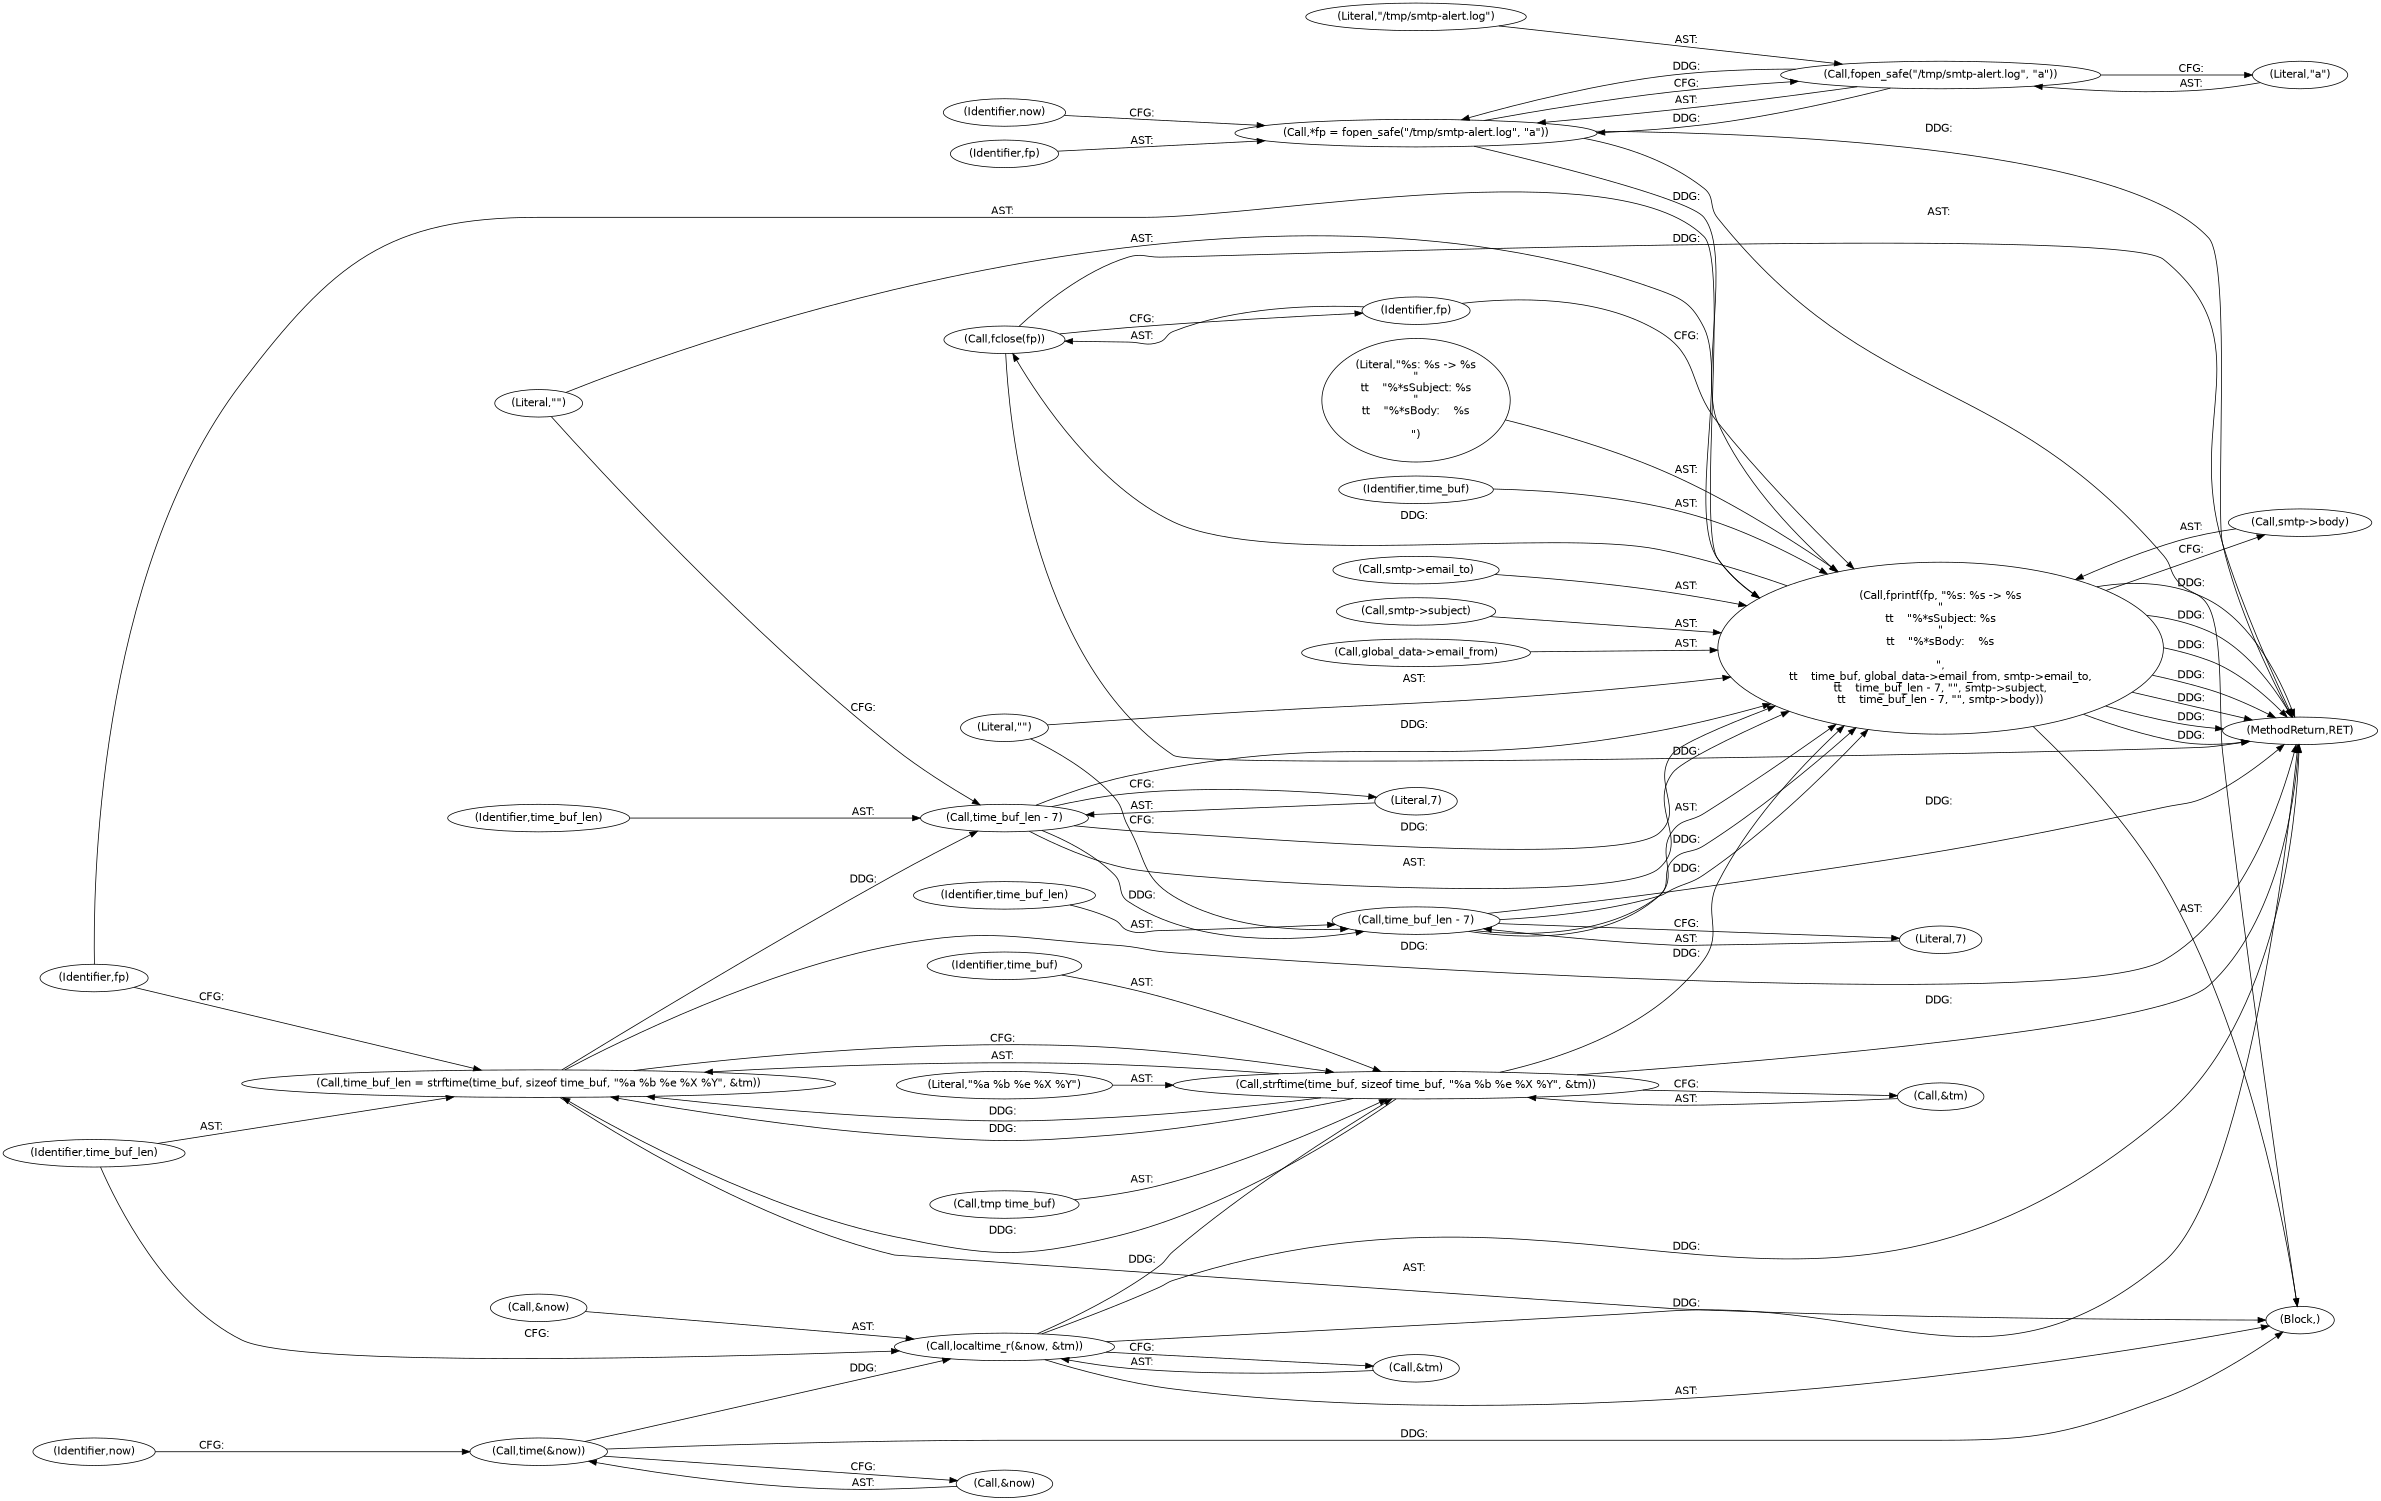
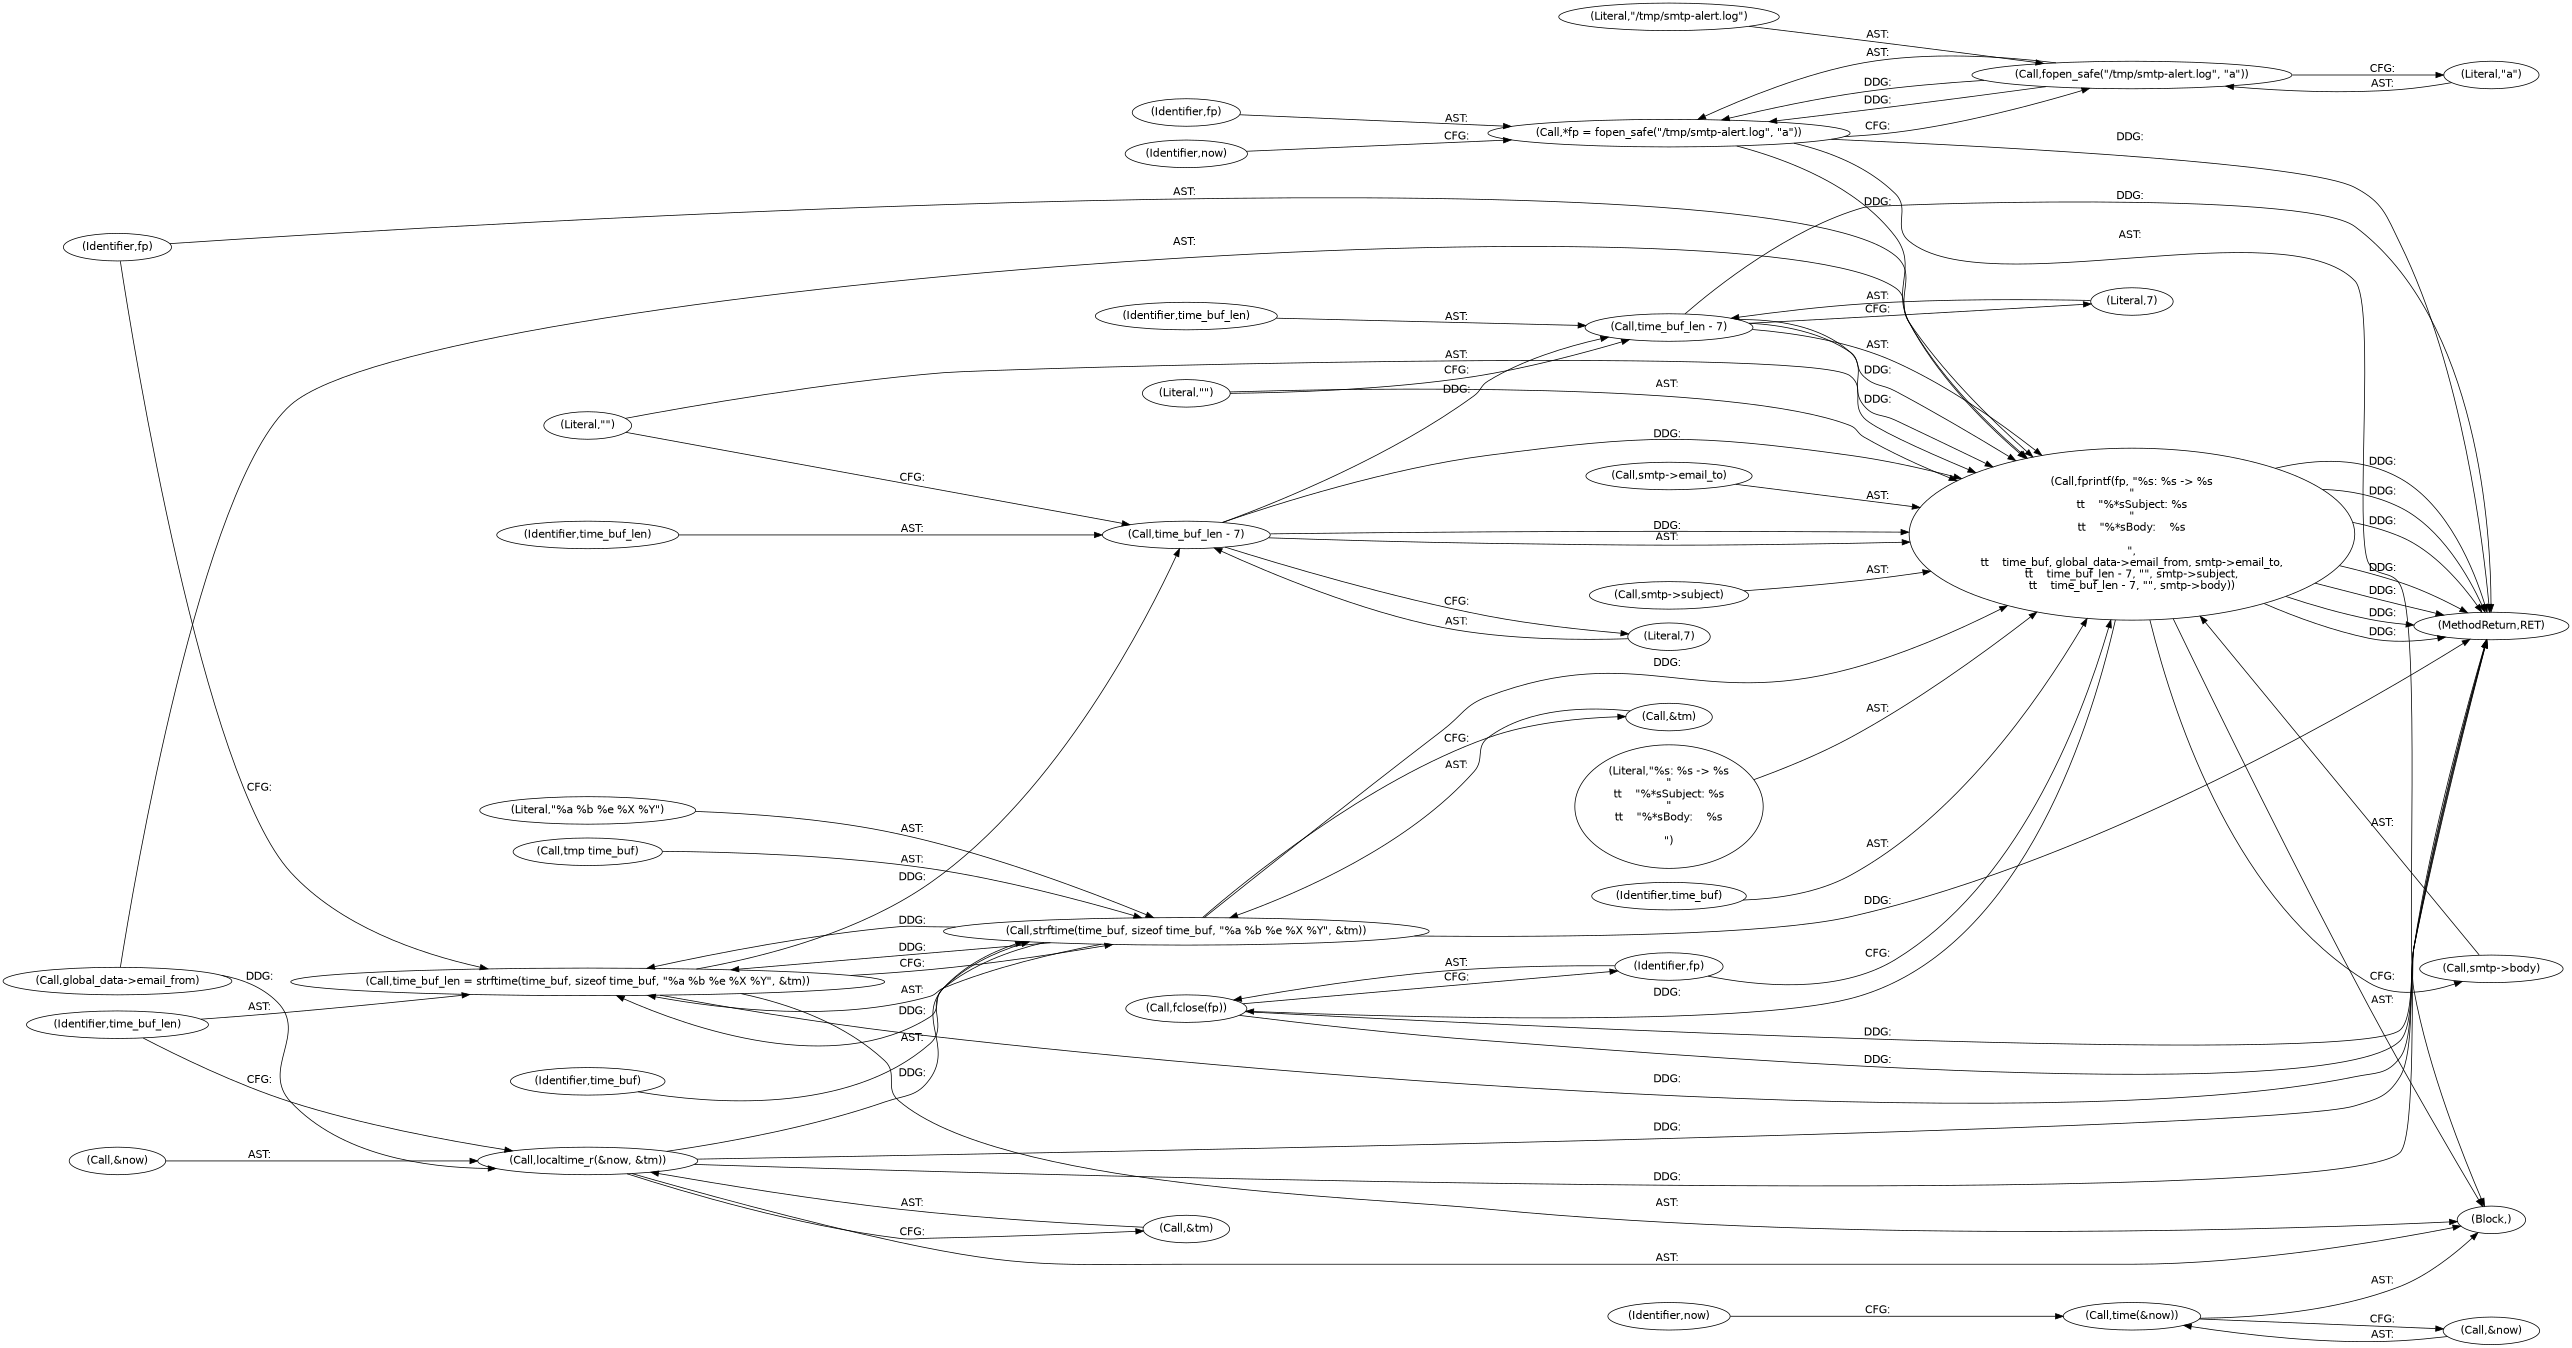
edge "(Call,time(&now))" -> "(Call,localtime_r(&now, &tm))": now "(Call,global_data->email_from)" -> "(Call,localtime_r(&now, &tm))"
edge "(Call,time(&now))" -> "(Block,)": label "DDG: " -> "AST: "
